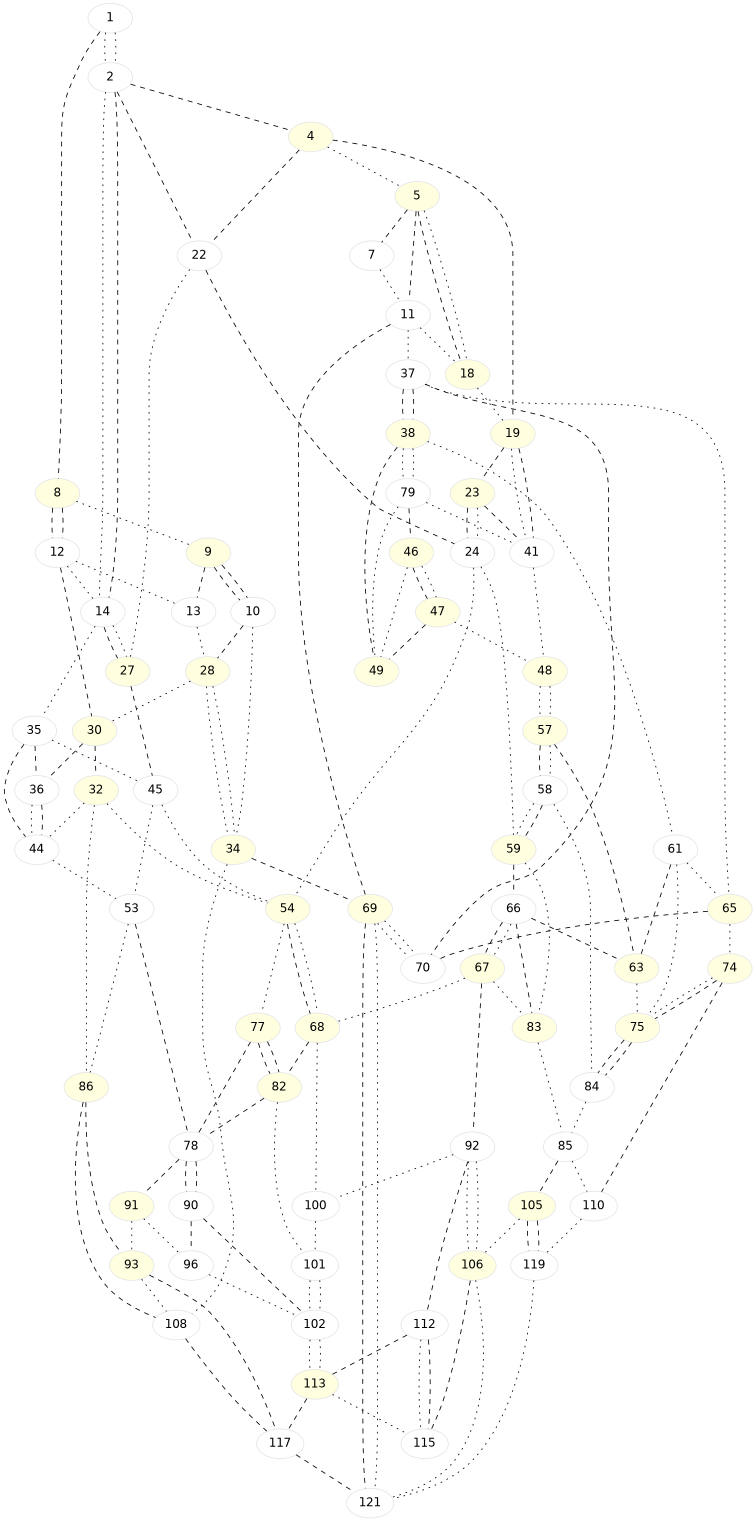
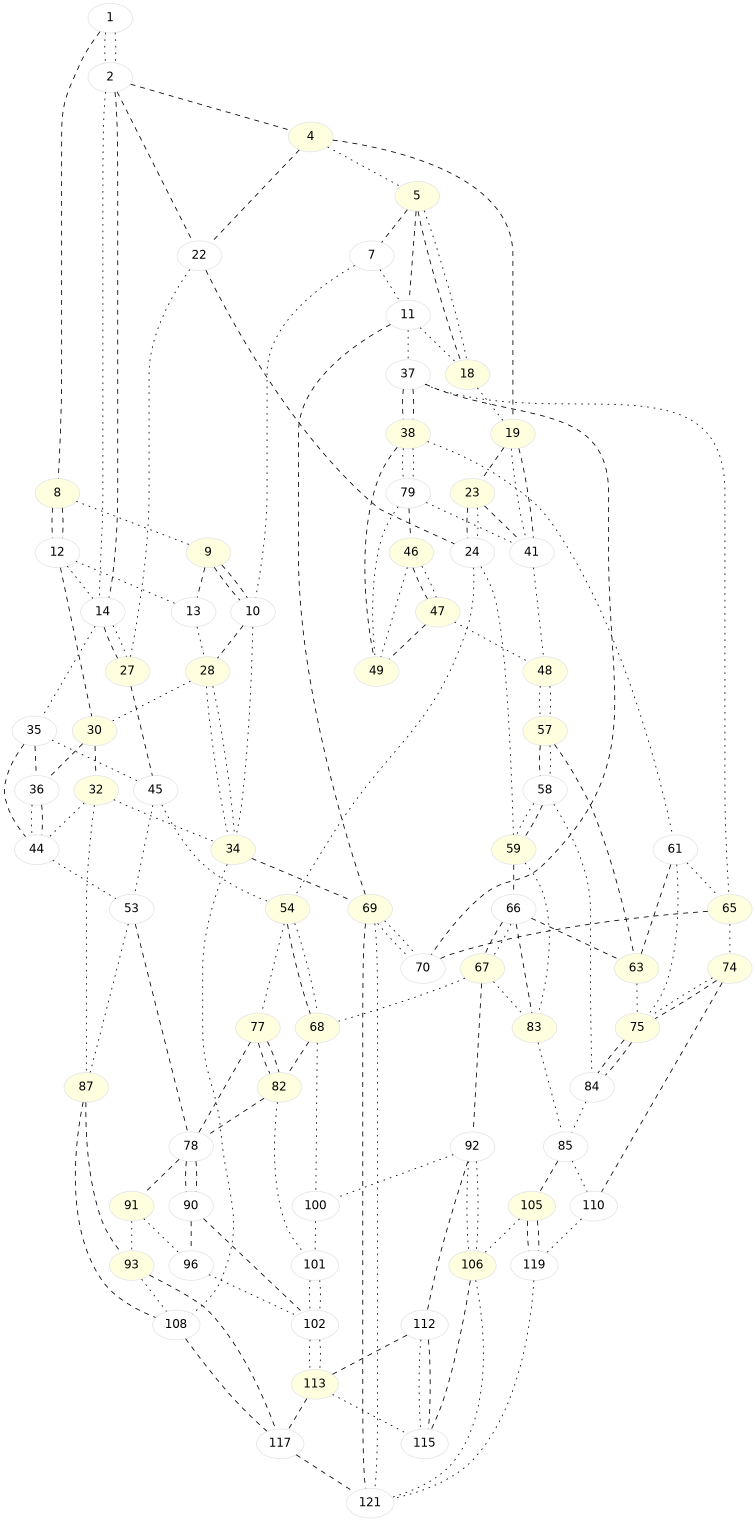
edge "7" -- "10": added
edge "32" -- "54": now "32" -- "34"
node "86": label "86" -> "87"
